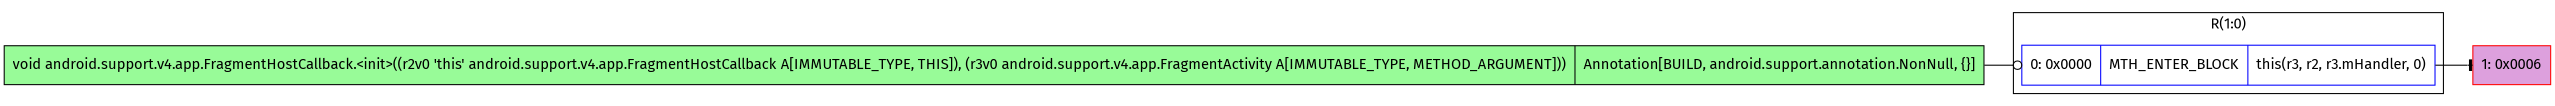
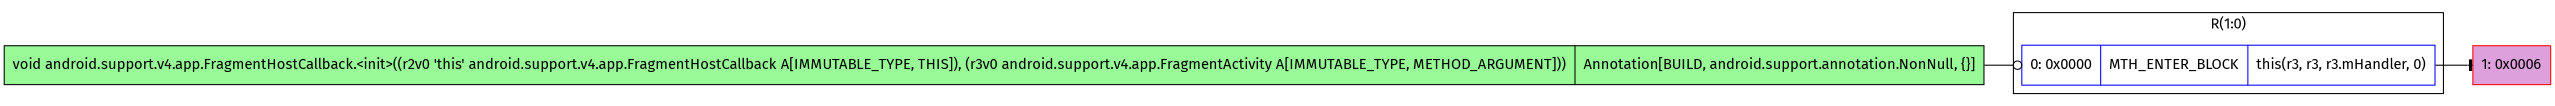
node "0: 0x0000": text "this(r3, r2, r3.mHandler, 0)" -> "this(r3, r3, r3.mHandler, 0)"
